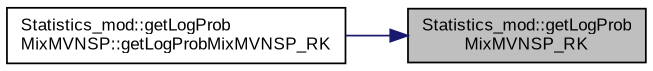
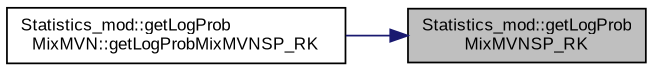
node "Statistics_mod::getLogProb MixMVNSP::getLogProbMixMVNSP_RK": label "Statistics_mod::getLogProb MixMVNSP::getLogProbMixMVNSP_RK" -> "Statistics_mod::getLogProb MixMVN::getLogProbMixMVNSP_RK"
